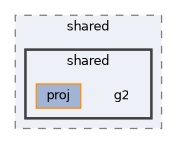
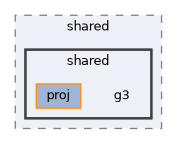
node "g2": label "g2" -> "g3"
